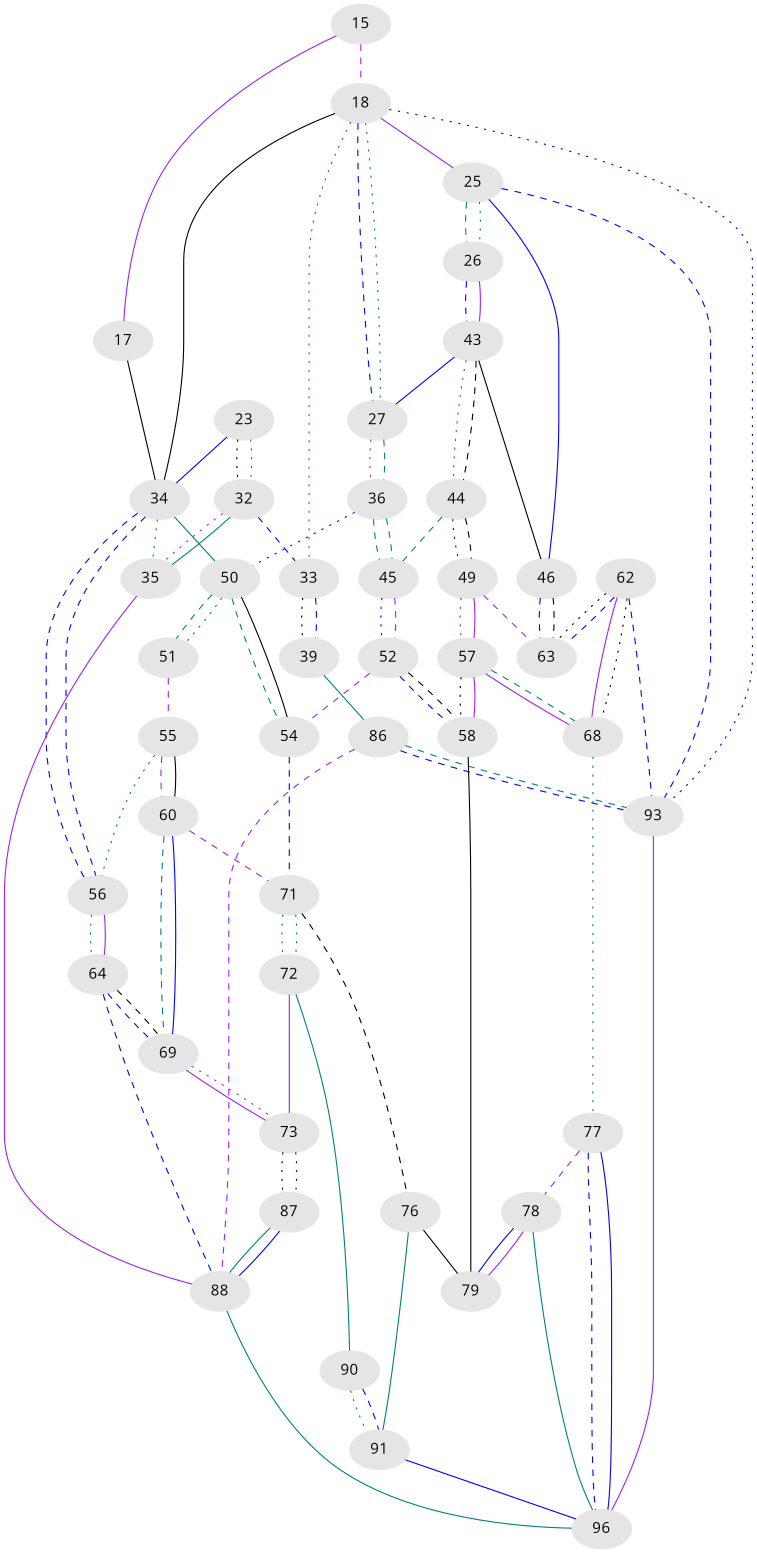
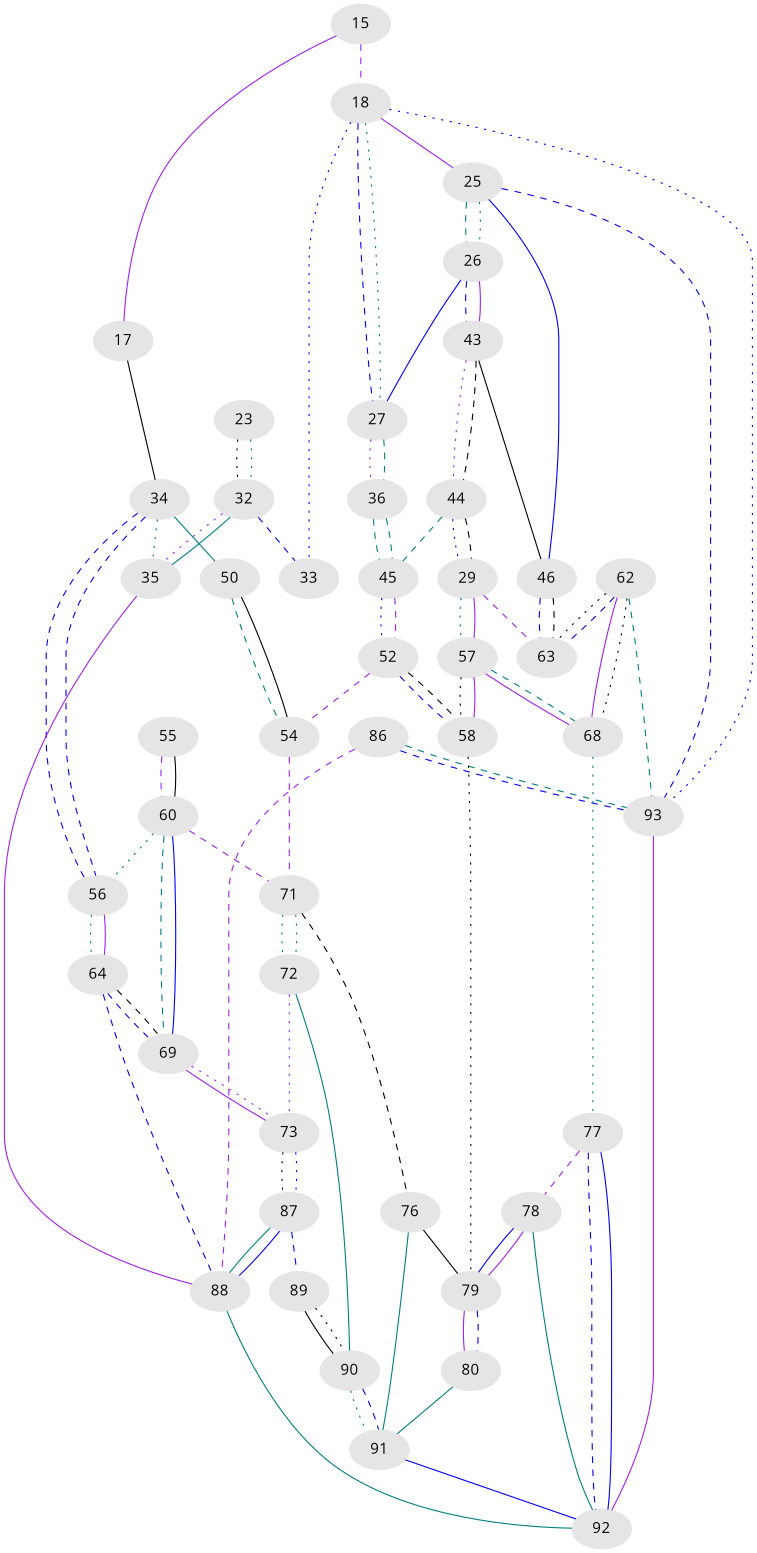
edge "18" -- "34": removed
edge "18" -- "33": color purple -> blue
edge "43" -- "27": now "26" -- "27"
edge "23" -- "34": removed
edge "36" -- "50": removed
node "49": label "49" -> "29"
node "51": removed
node "39": removed
edge "62" -- "93": color blue -> teal
edge "55" -- "56": now "60" -- "56"
edge "54" -- "71": color blue -> purple
edge "58" -- "79": style solid -> dotted
edge "72" -- "73": style solid -> dotted
node "89": added
node "80": added
node "96": label "96" -> "92"
